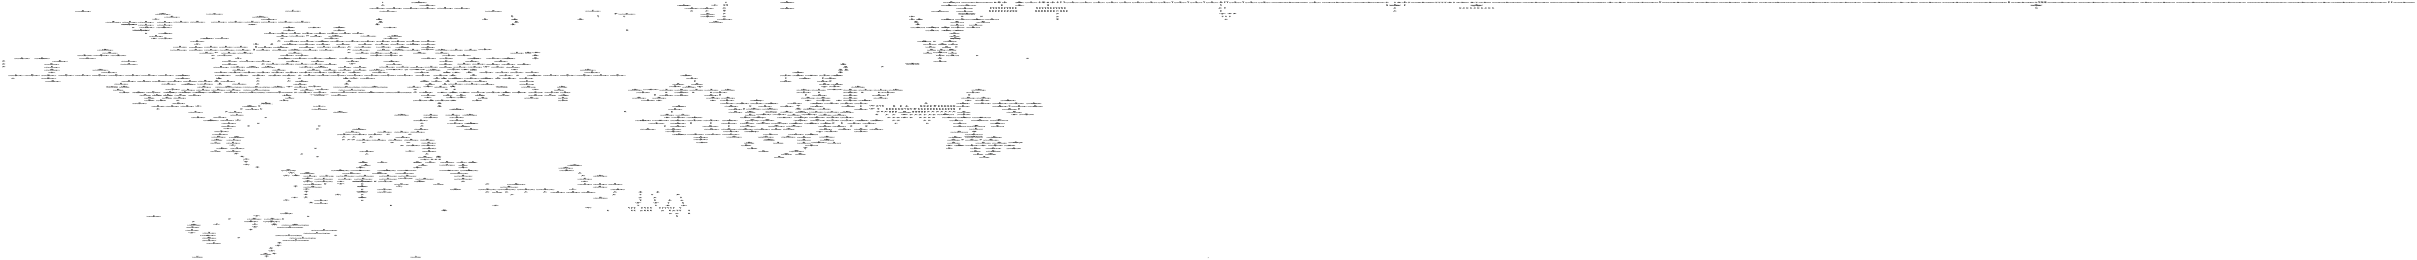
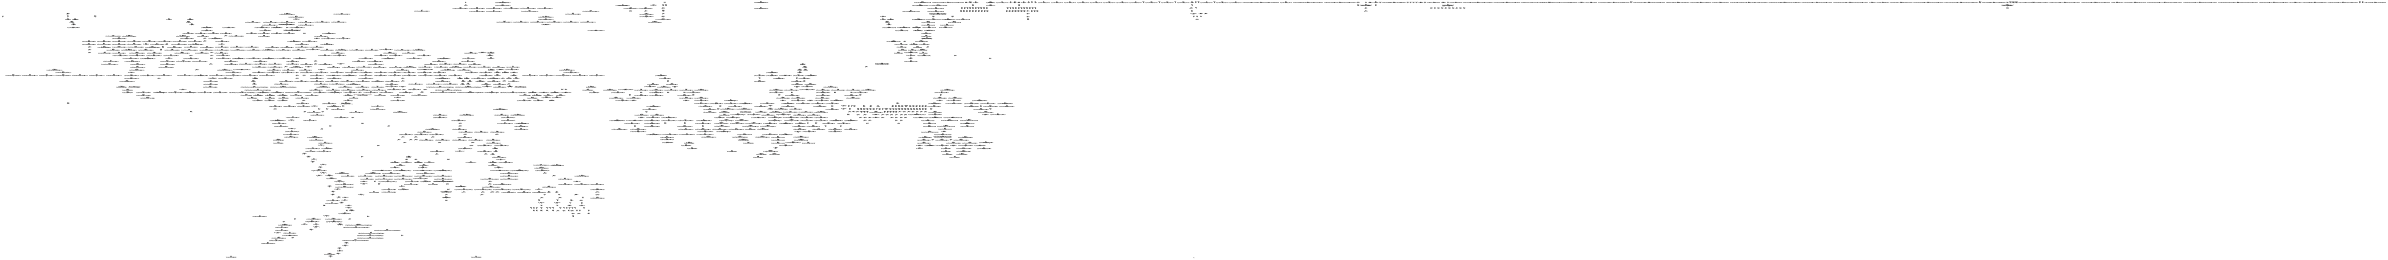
node "NodeID: 447": added
